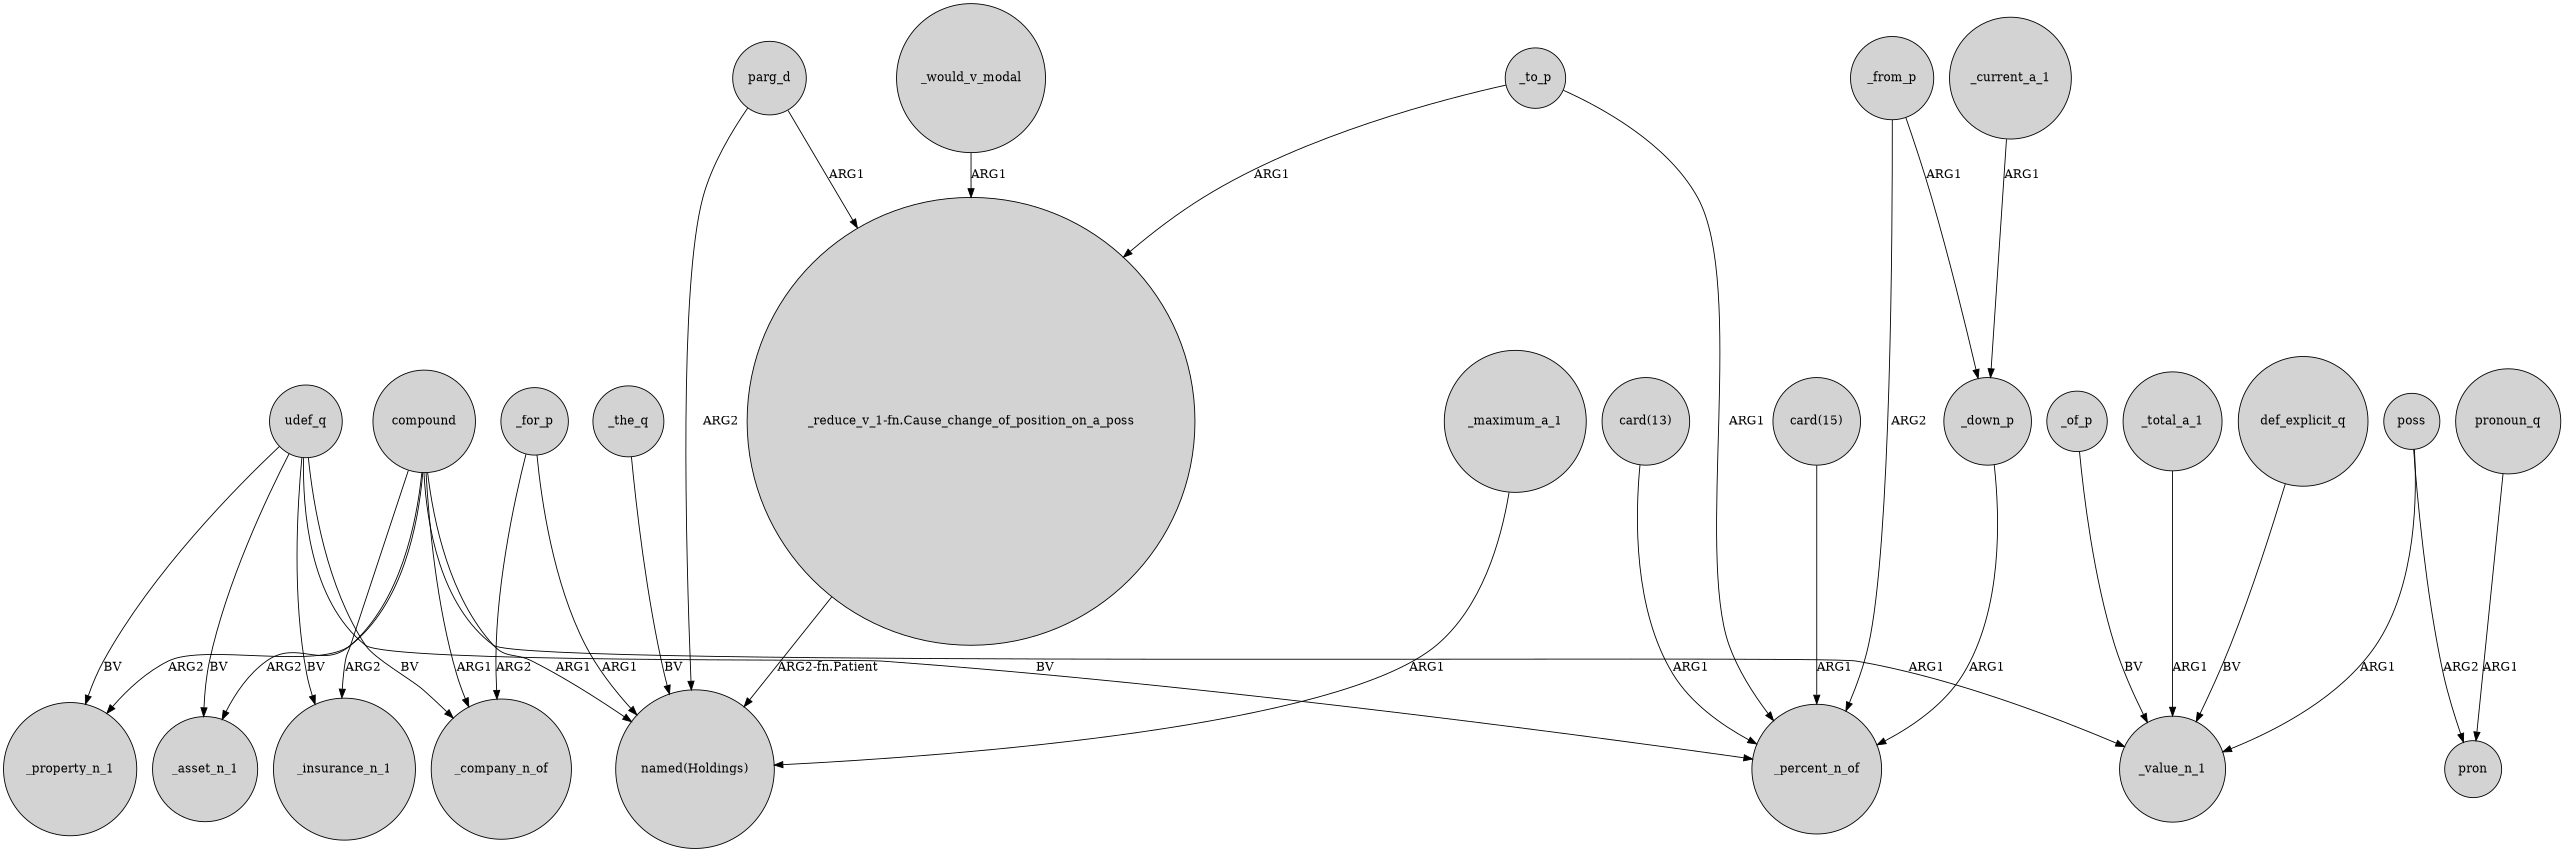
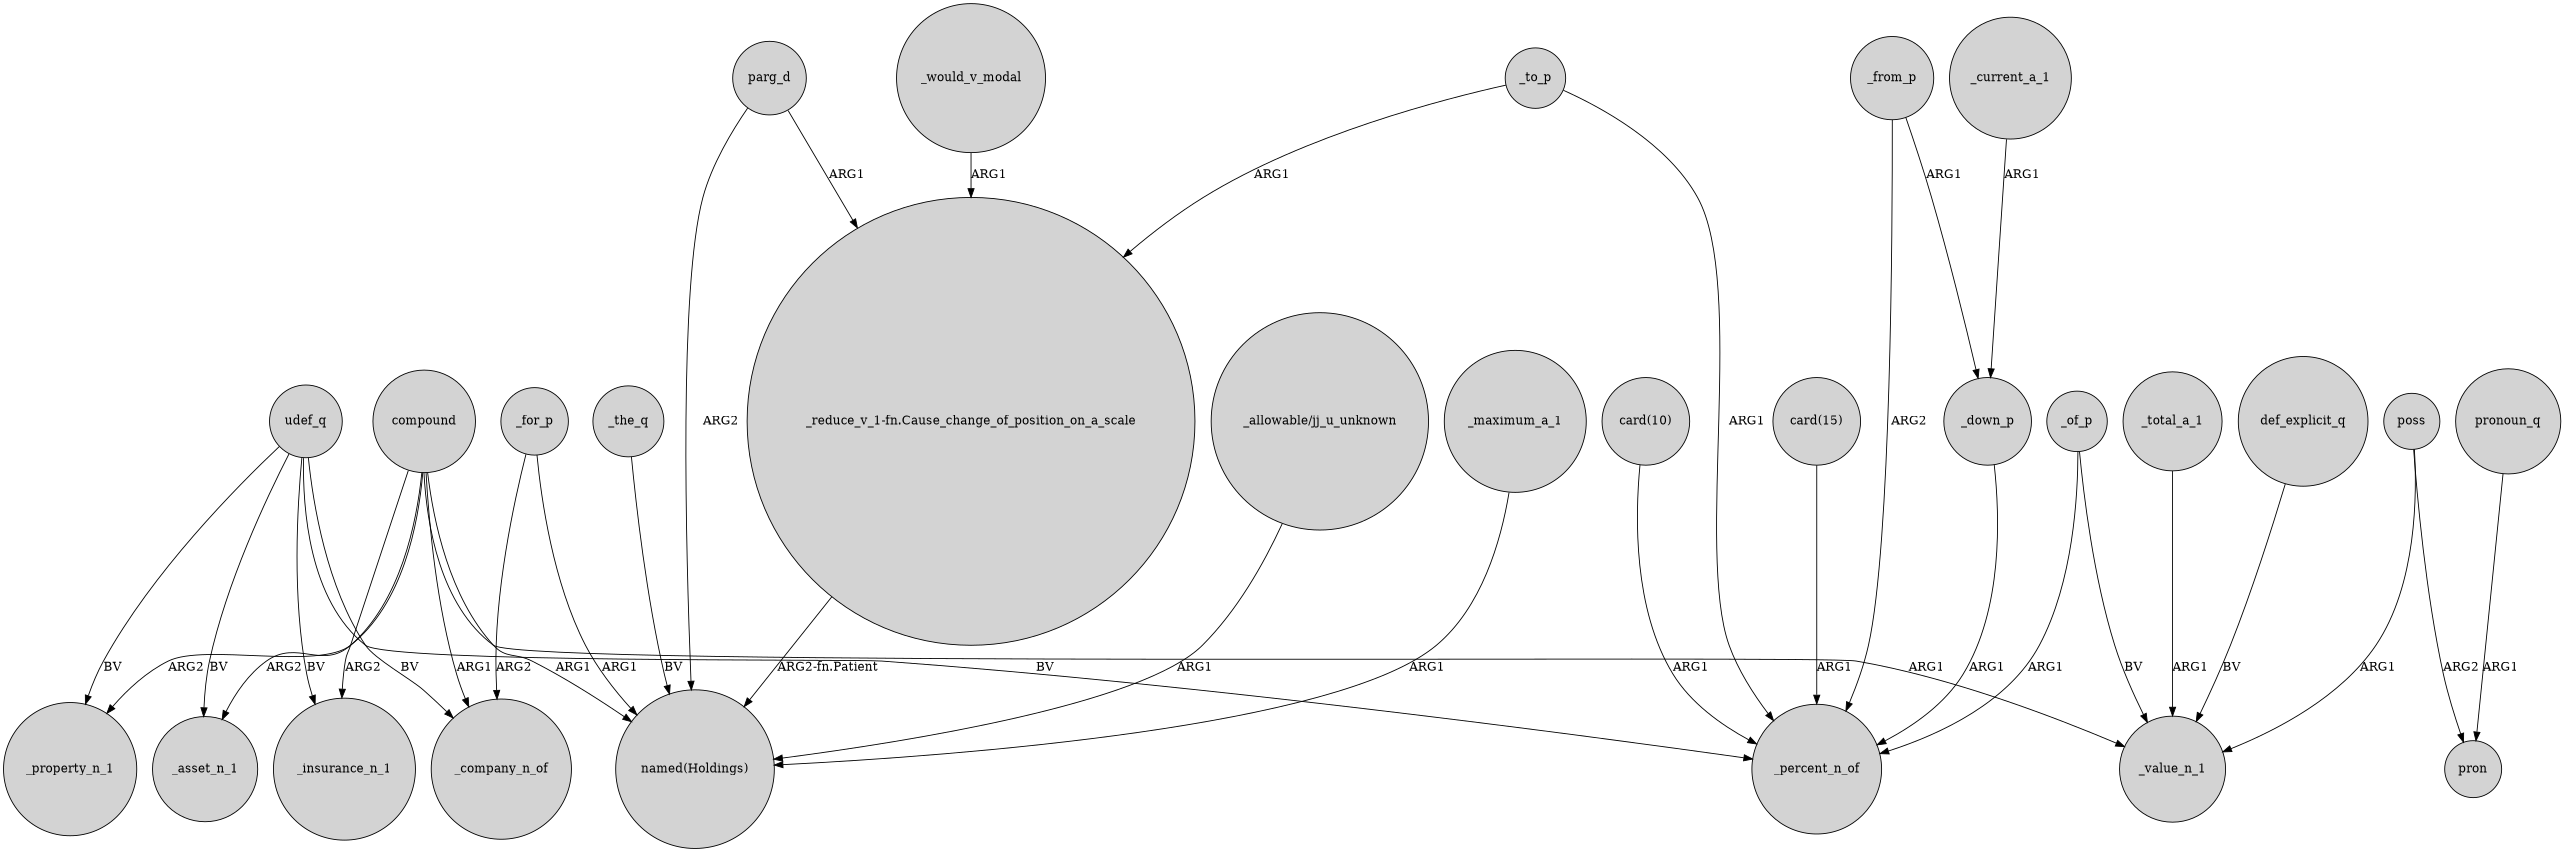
node "_reduce_v_1-fn.Cause_change_of_position_on_a_poss": label "_reduce_v_1-fn.Cause_change_of_position_on_a_poss" -> "_reduce_v_1-fn.Cause_change_of_position_on_a_scale"
node "_allowable/jj_u_unknown": added
node "card(13)": label "card(13)" -> "card(10)"
edge "_of_p" -> "_percent_n_of": added, label "ARG1"
